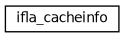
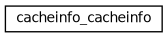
node "ifla_cacheinfo": label "ifla_cacheinfo" -> "cacheinfo_cacheinfo"
